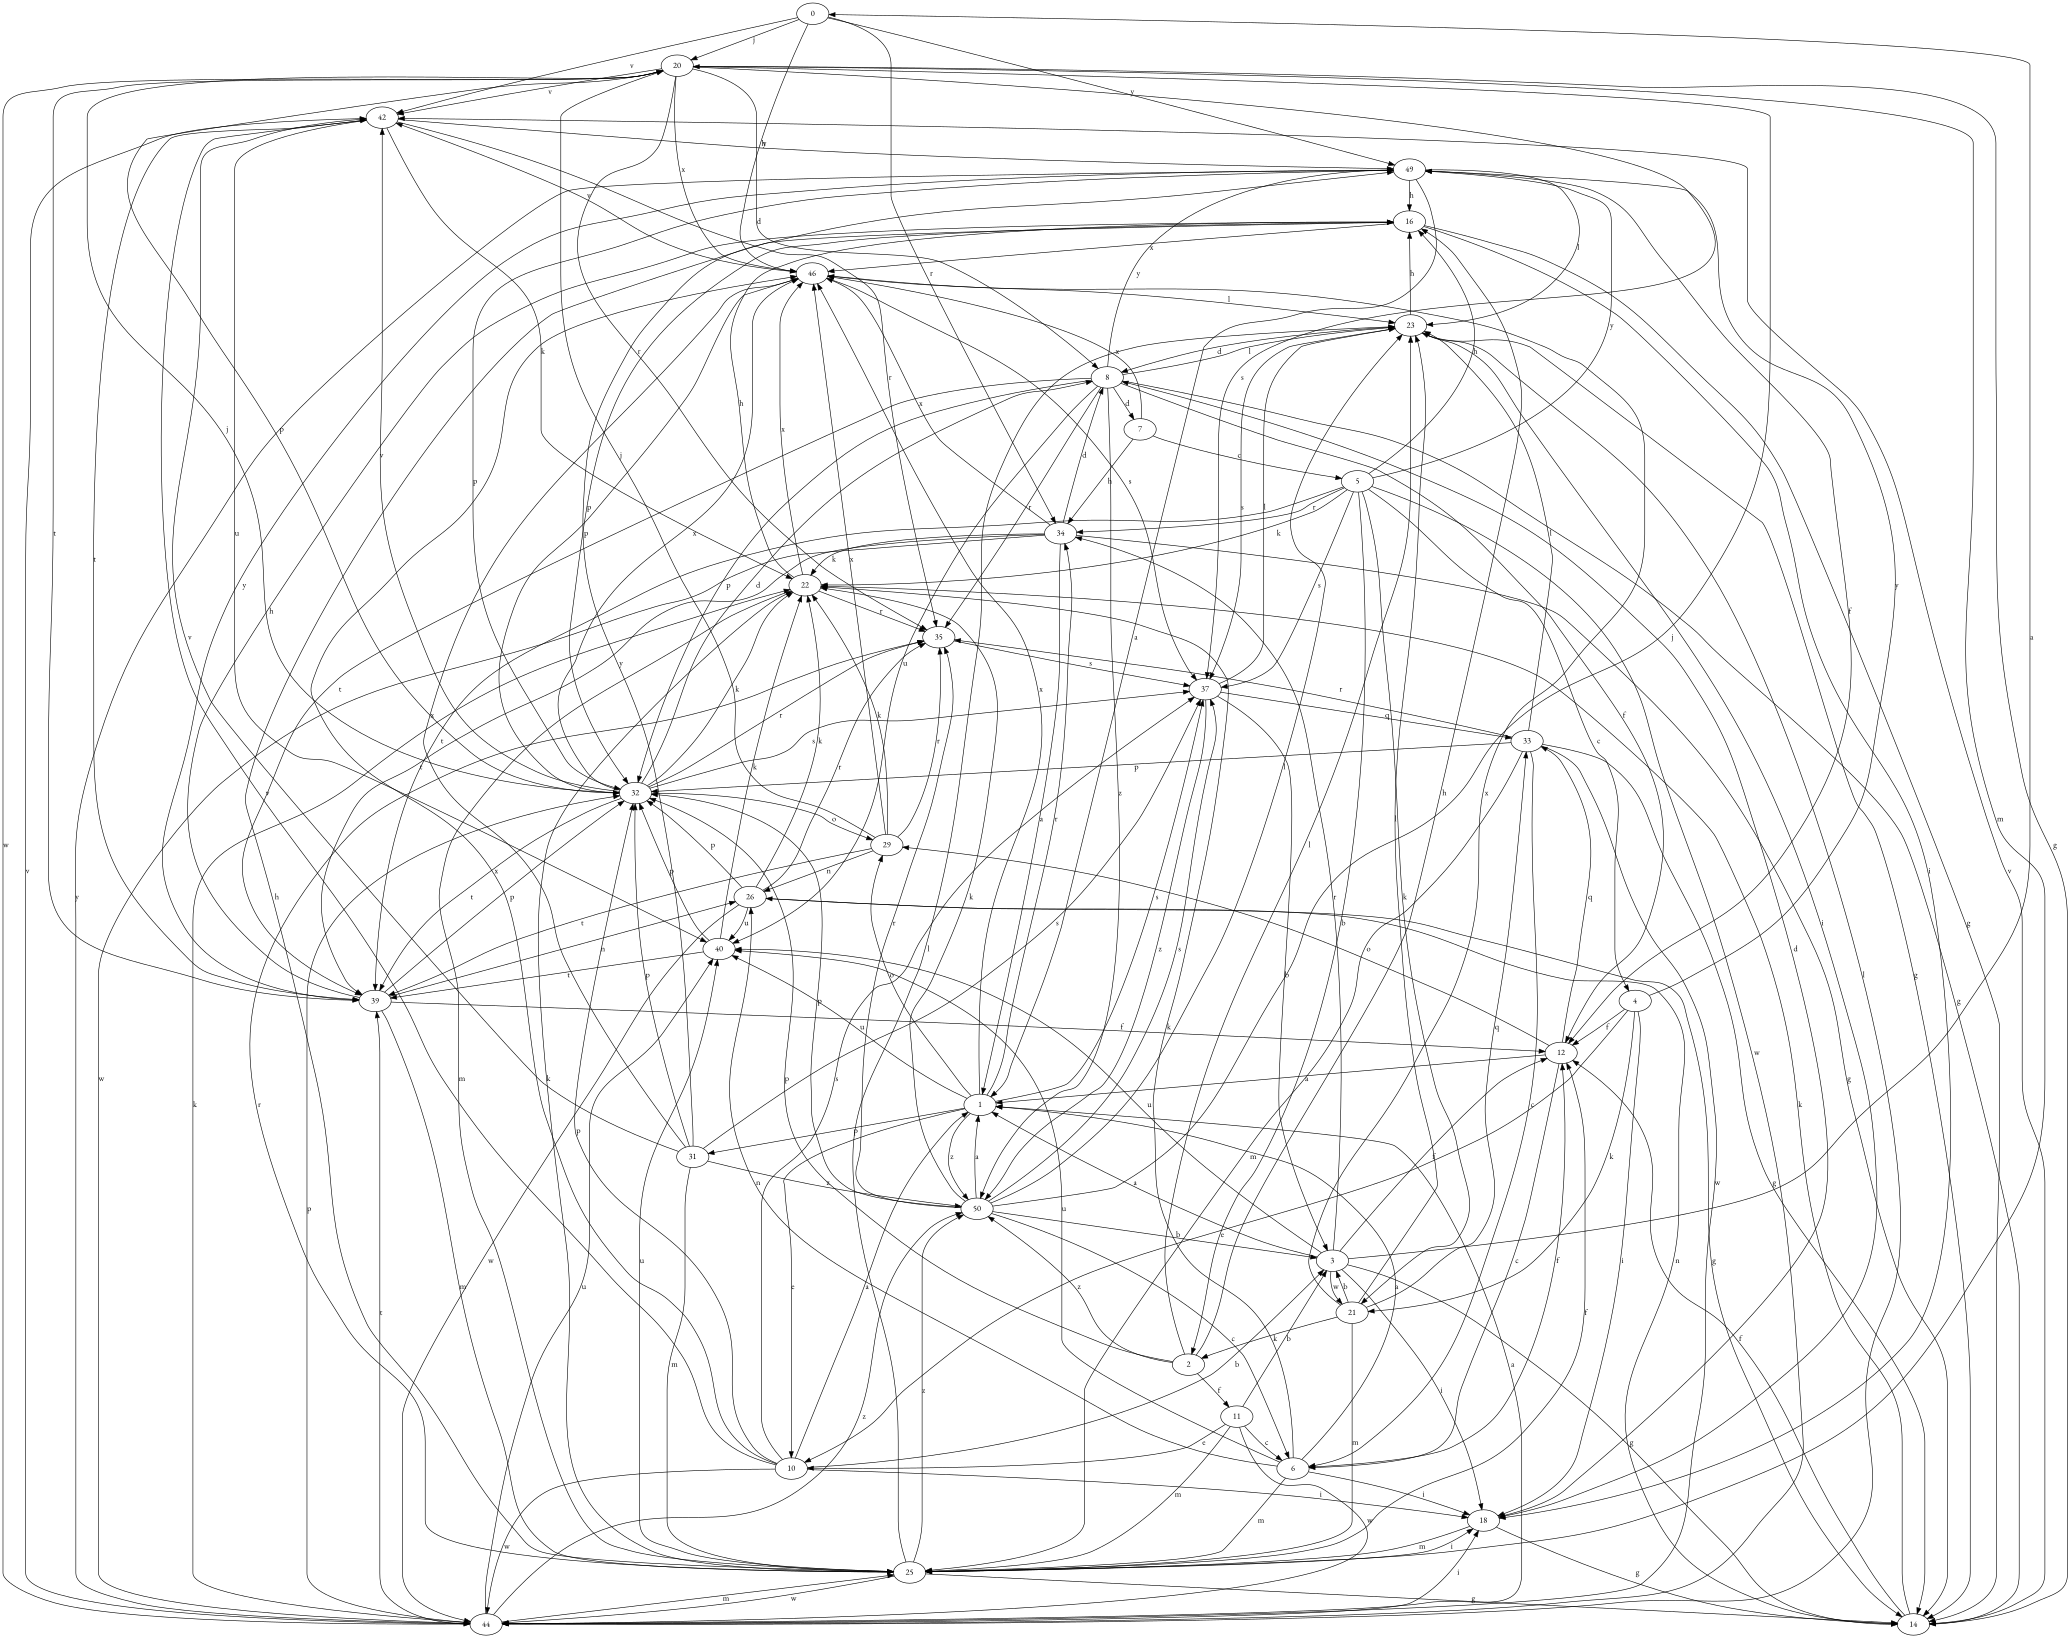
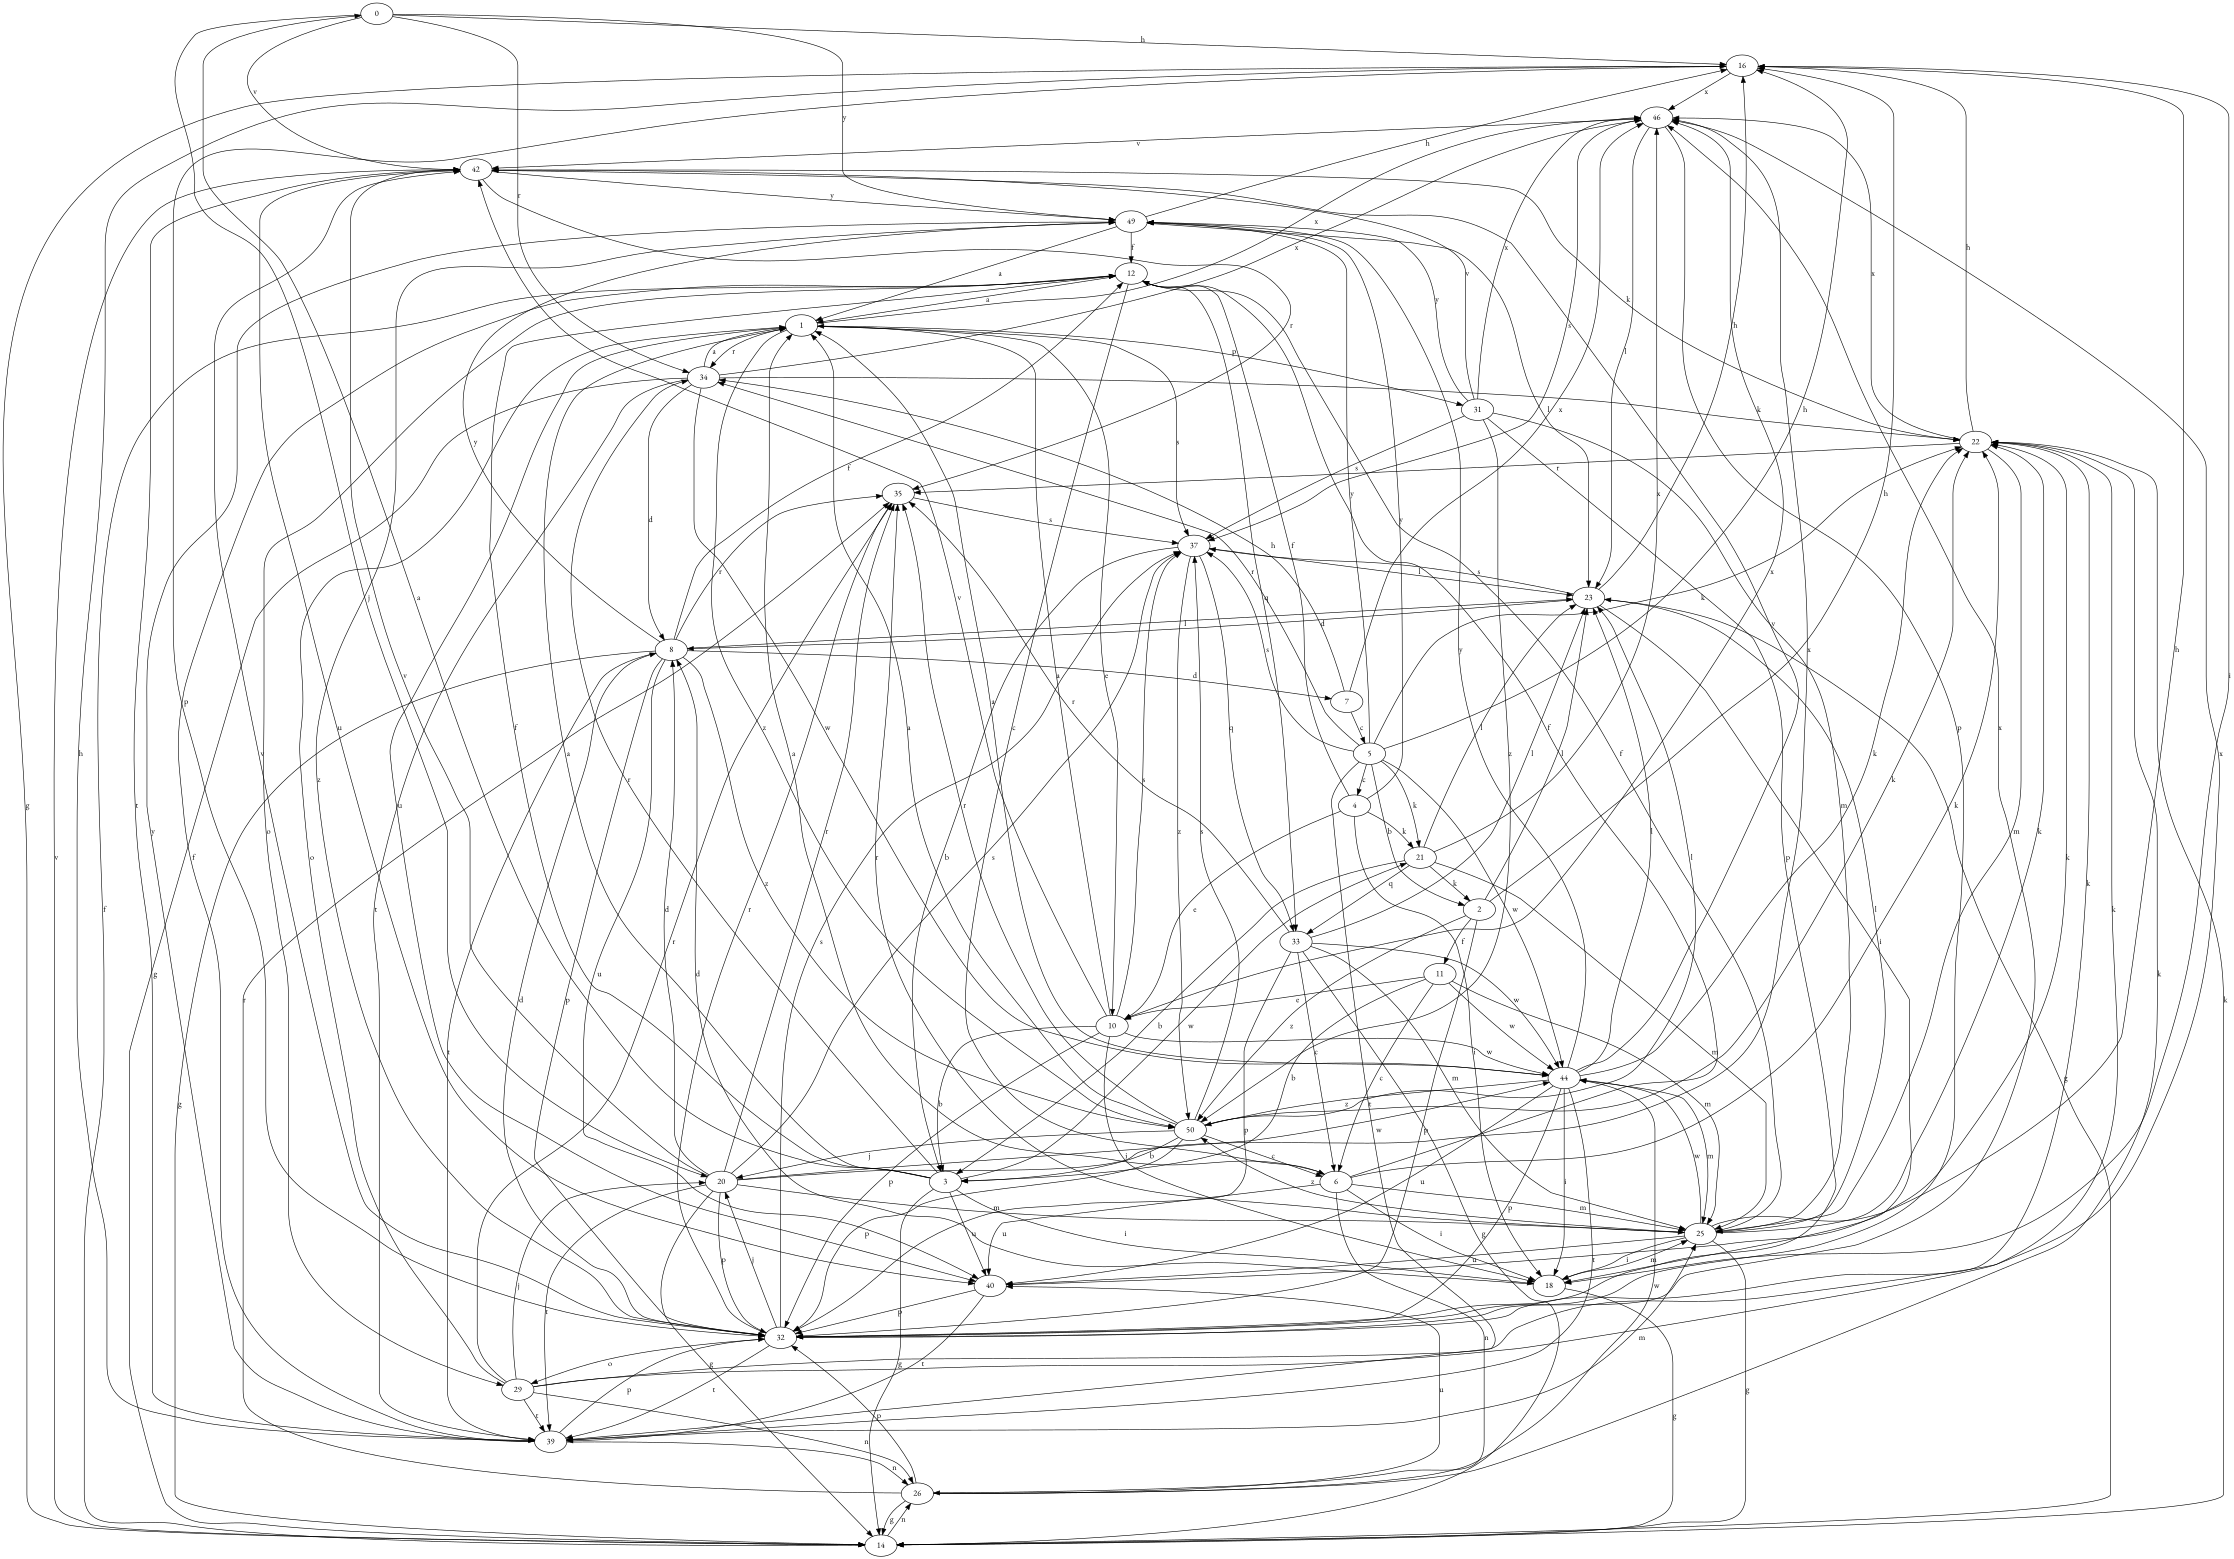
edge "0" -> "46": now "0" -> "16"
edge "49" -> "32": label "p" -> "z"
edge "1" -> "29": reversed
